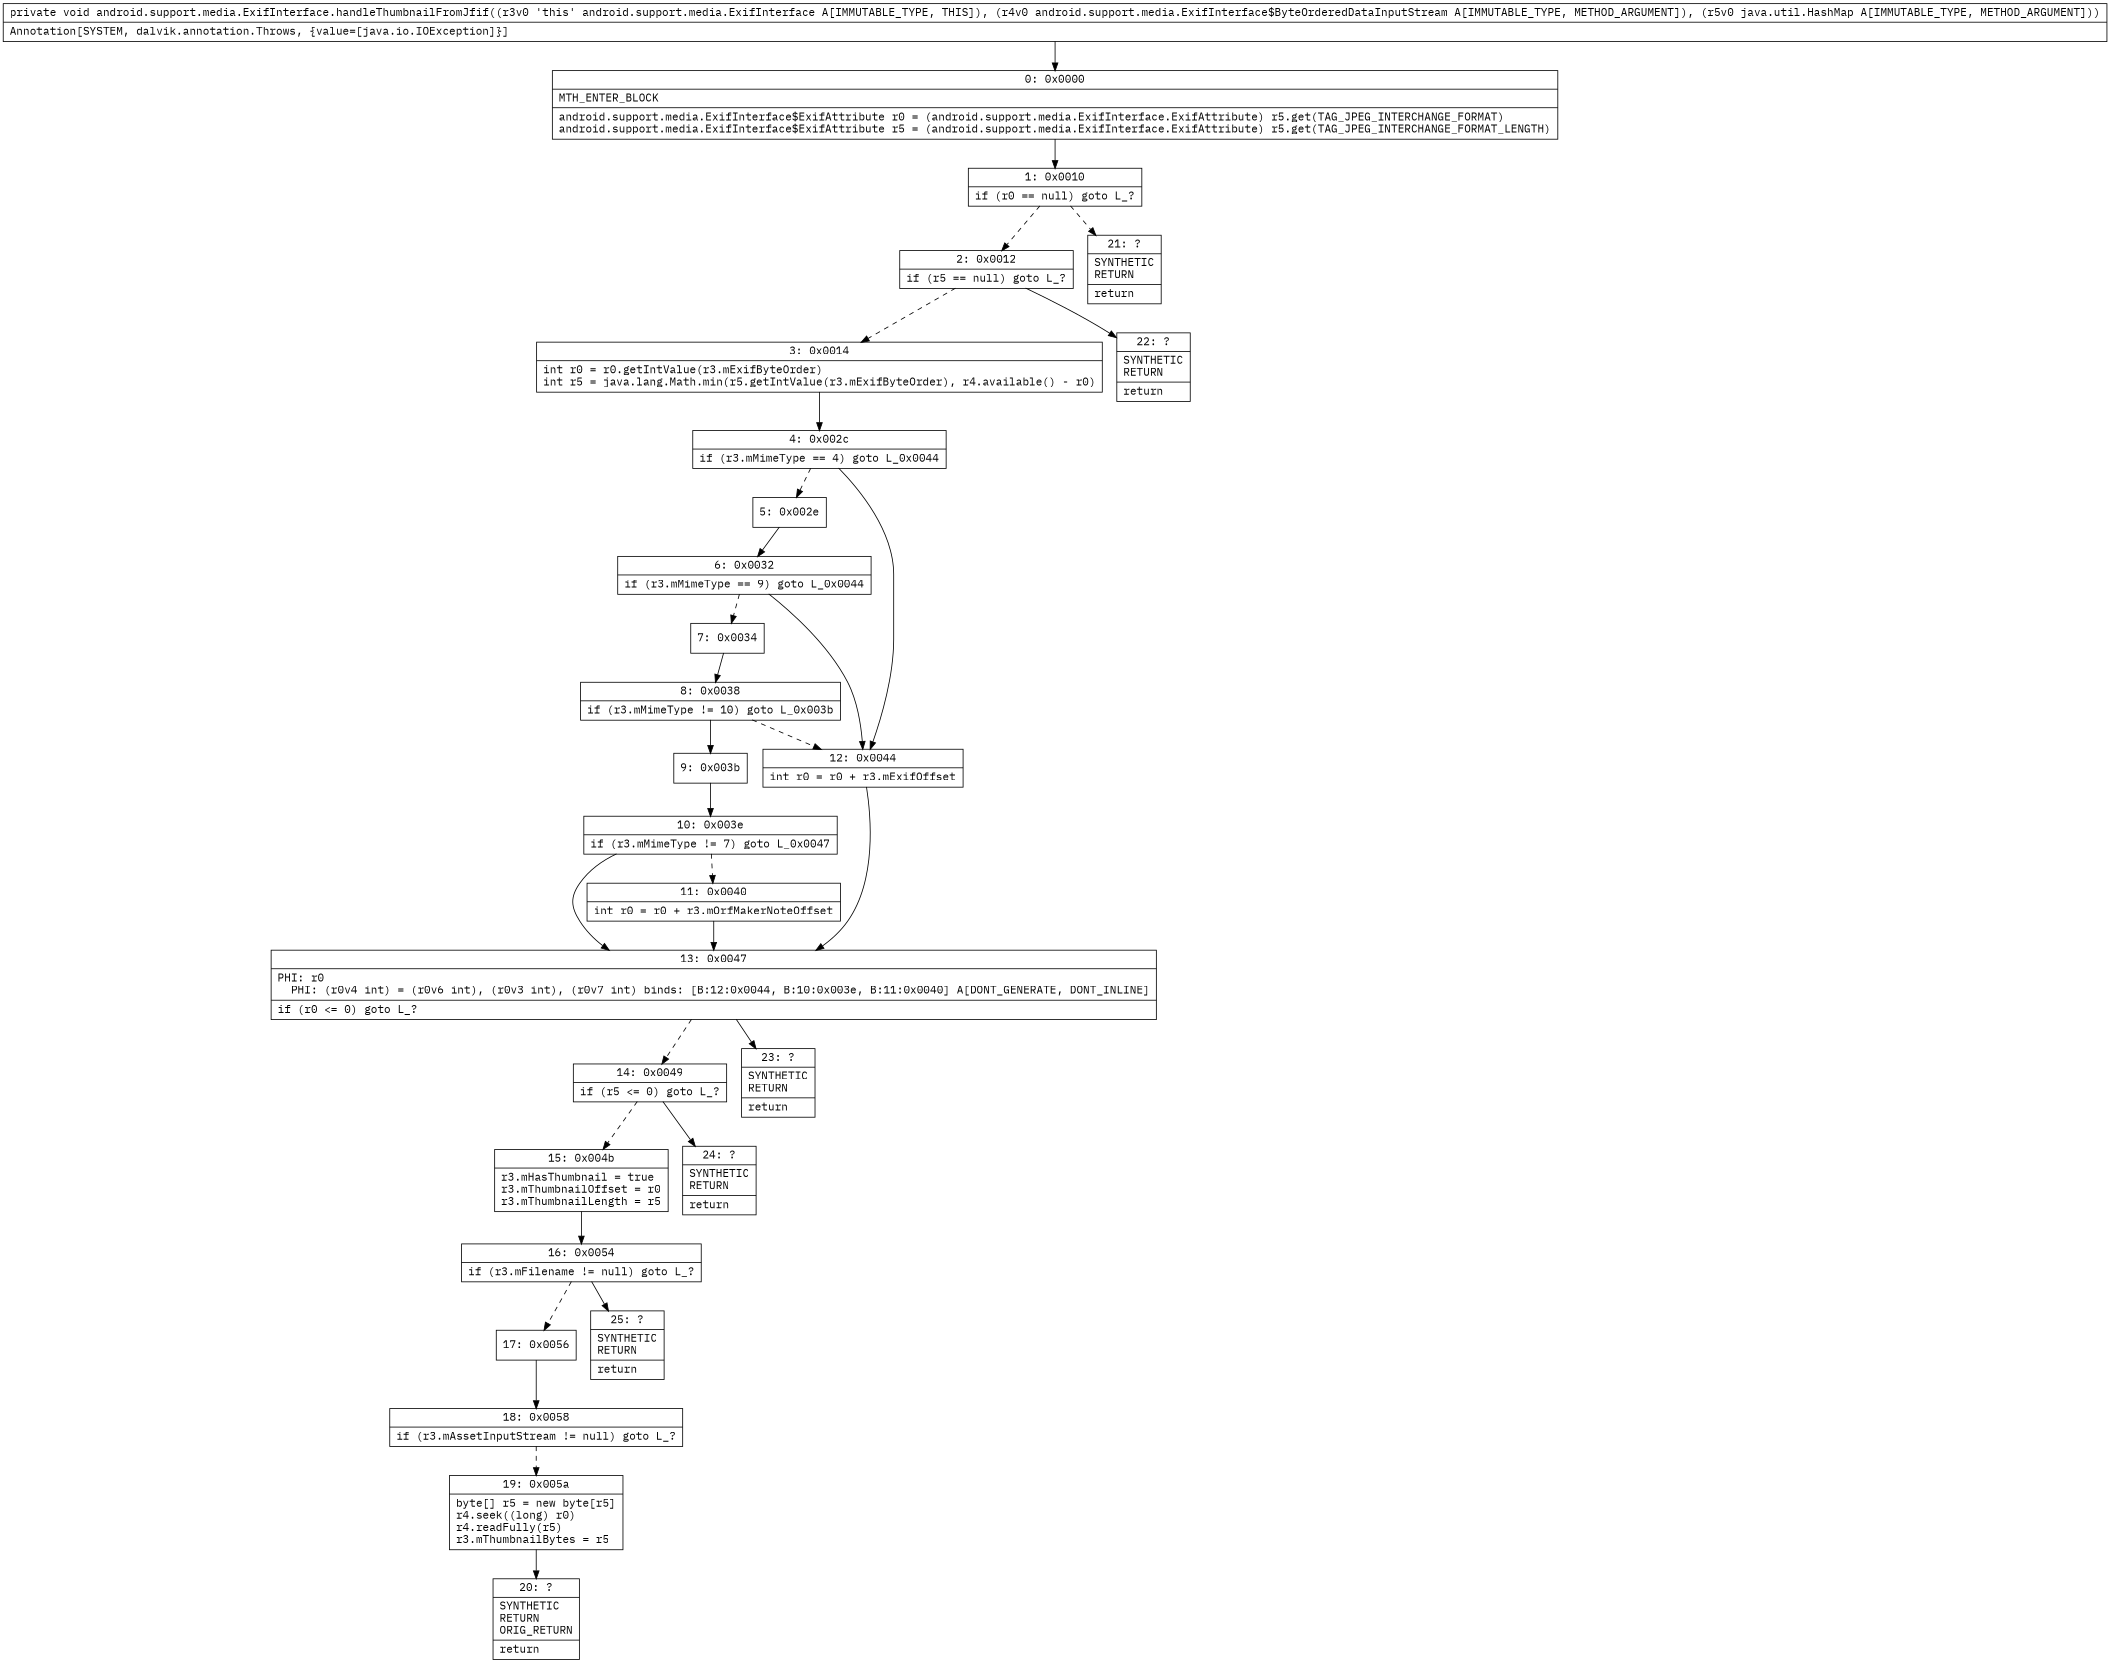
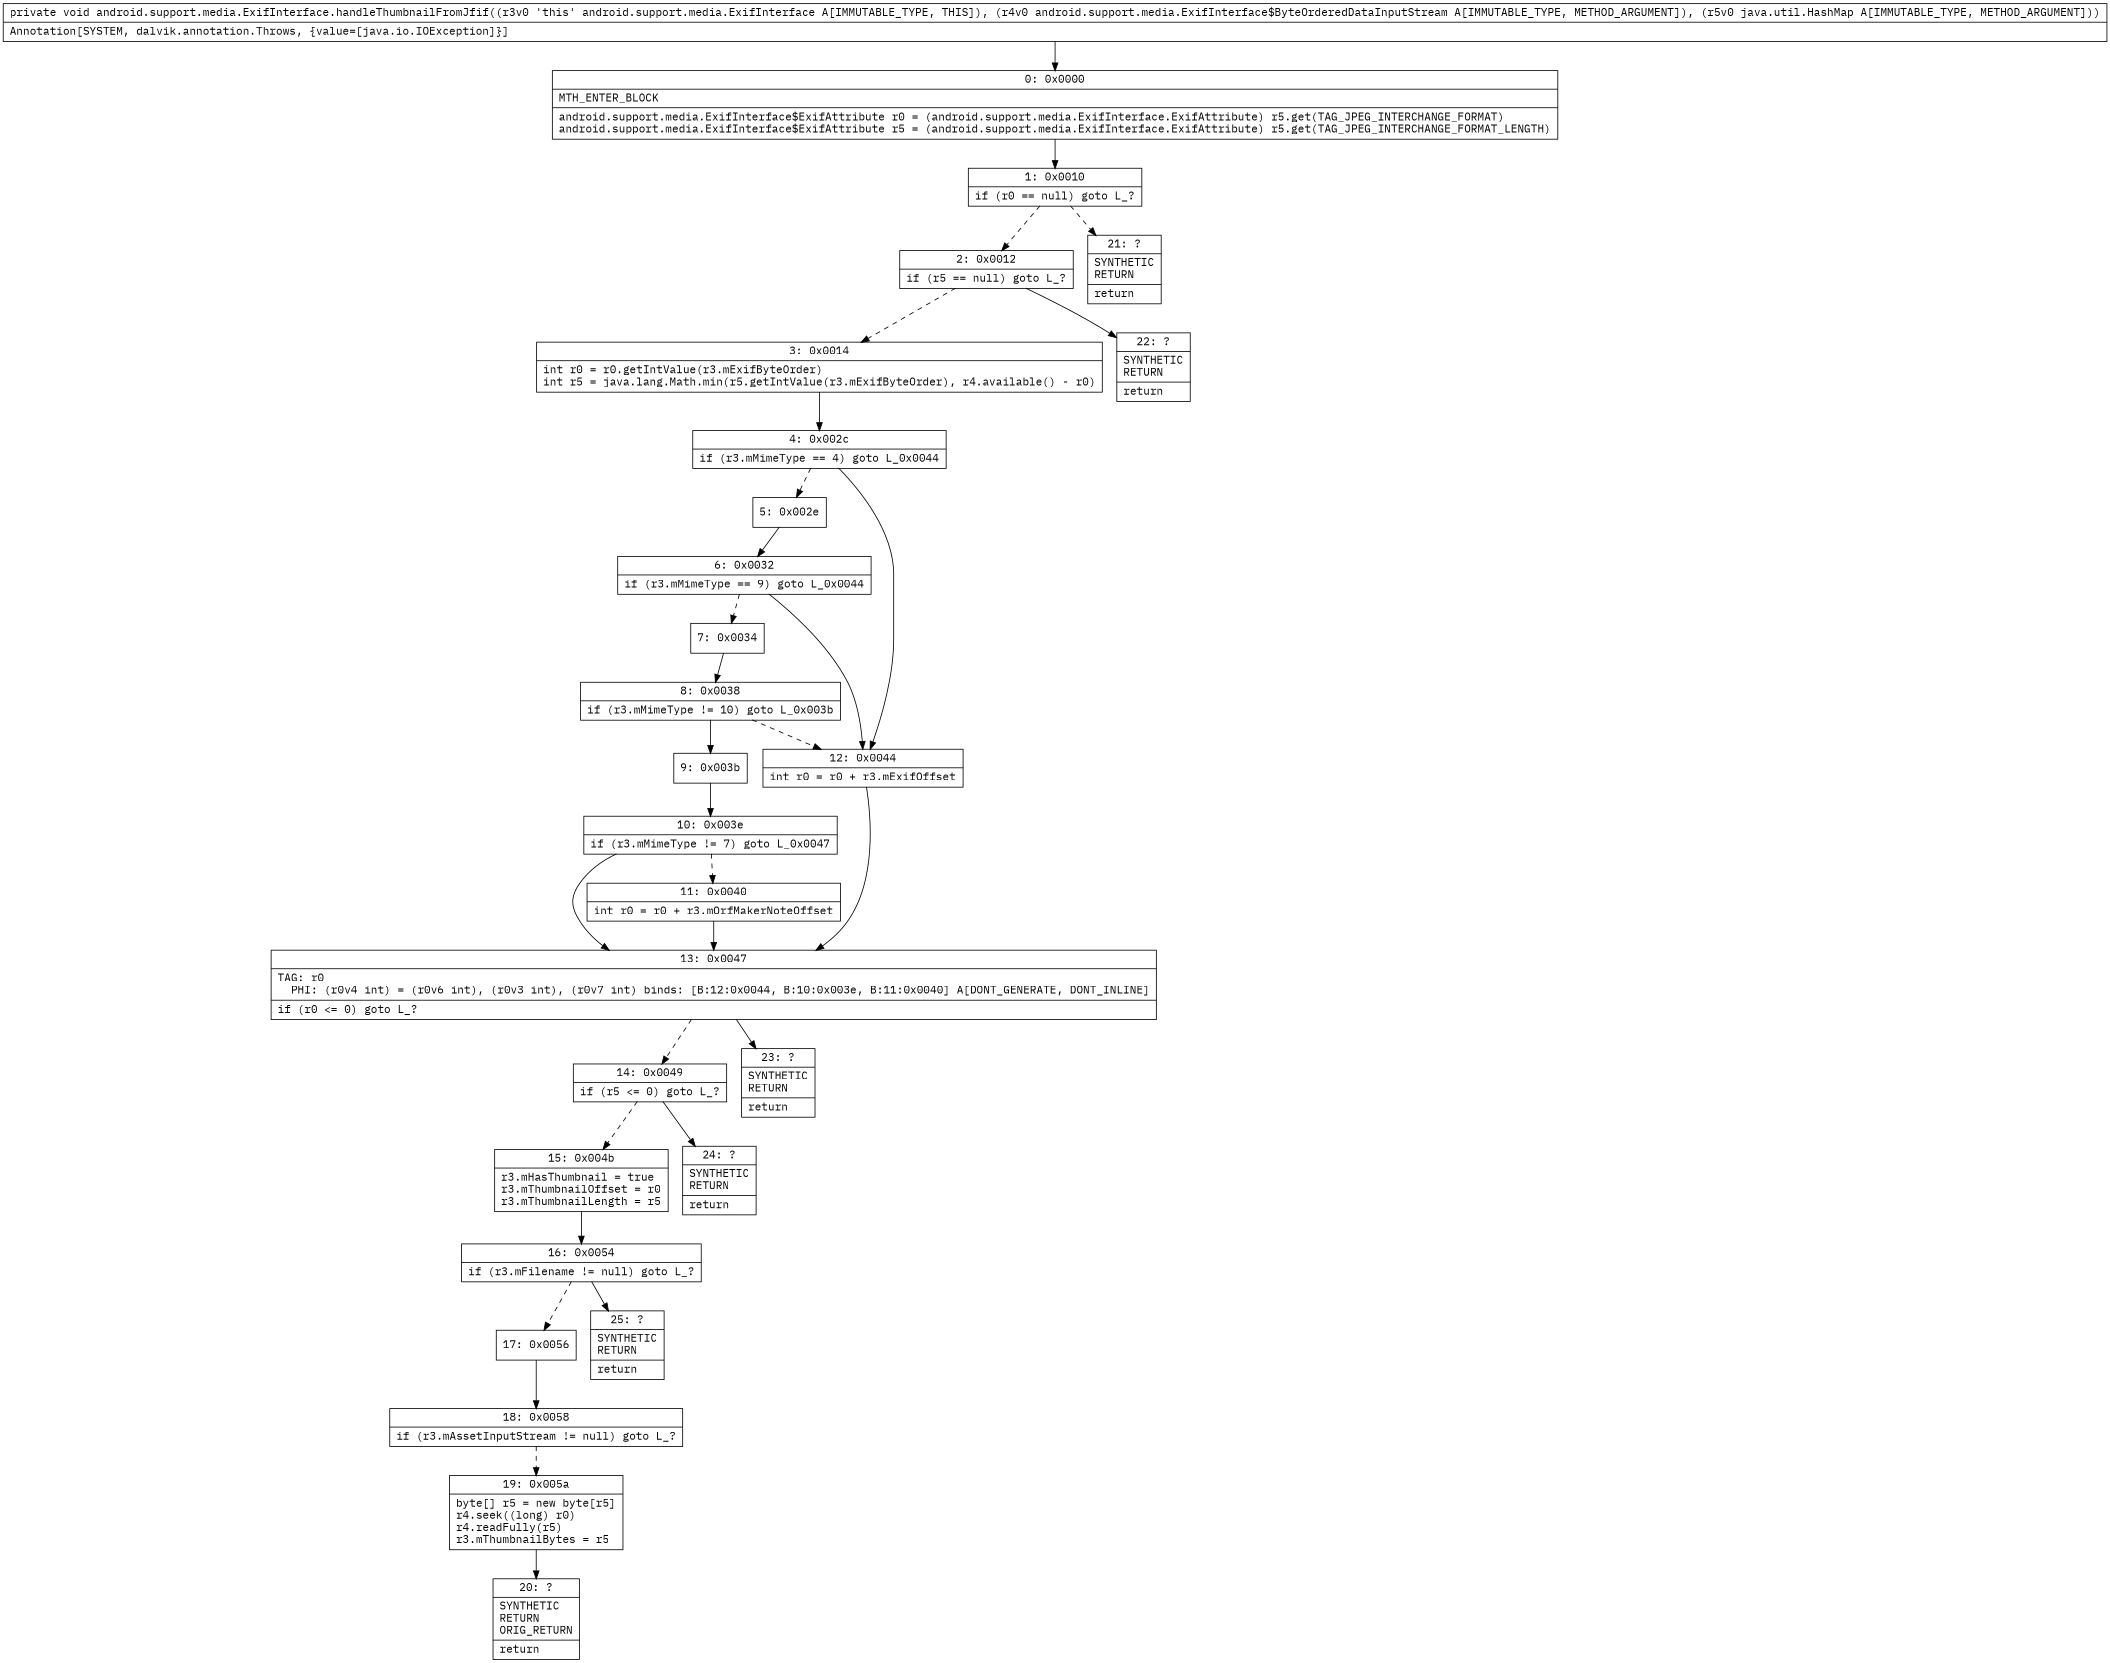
node "13: 0x0047": text "PHI: r0" -> "TAG: r0"
